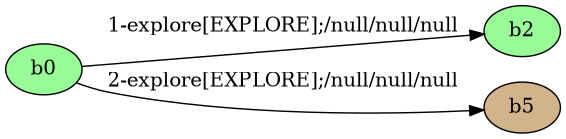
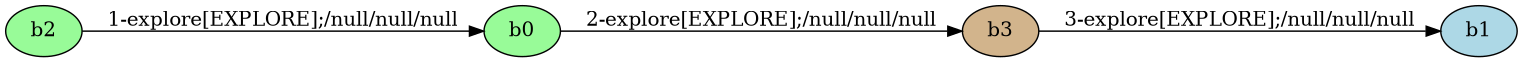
node "b1": added
edge "b0" -> "b2": reversed
node "b5": label "b5" -> "b3"
